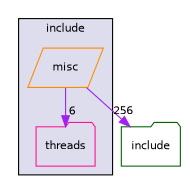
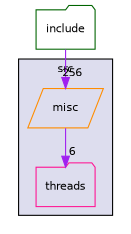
cluster "include": label "include" -> "src"
edge "misc" -> "include": reversed
